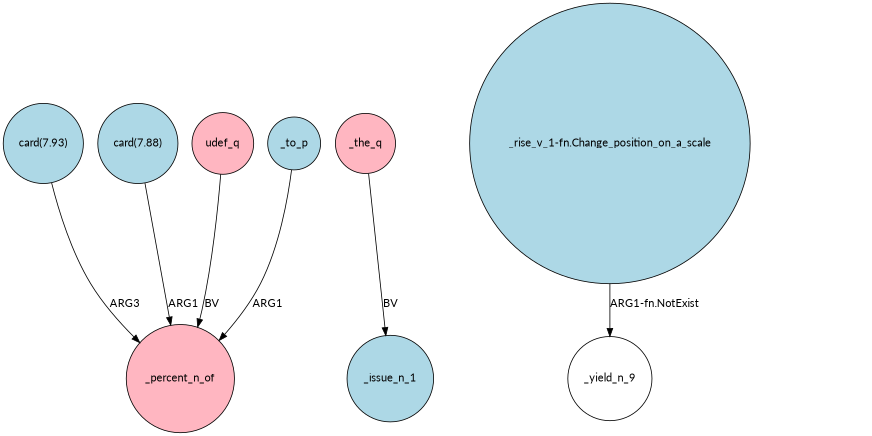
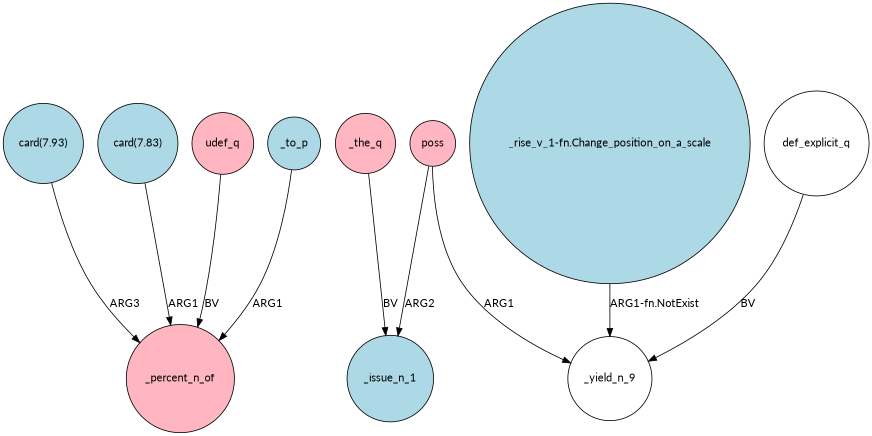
node "card(7.88)": label "card(7.88)" -> "card(7.83)"
node "poss": added
node "def_explicit_q": added
